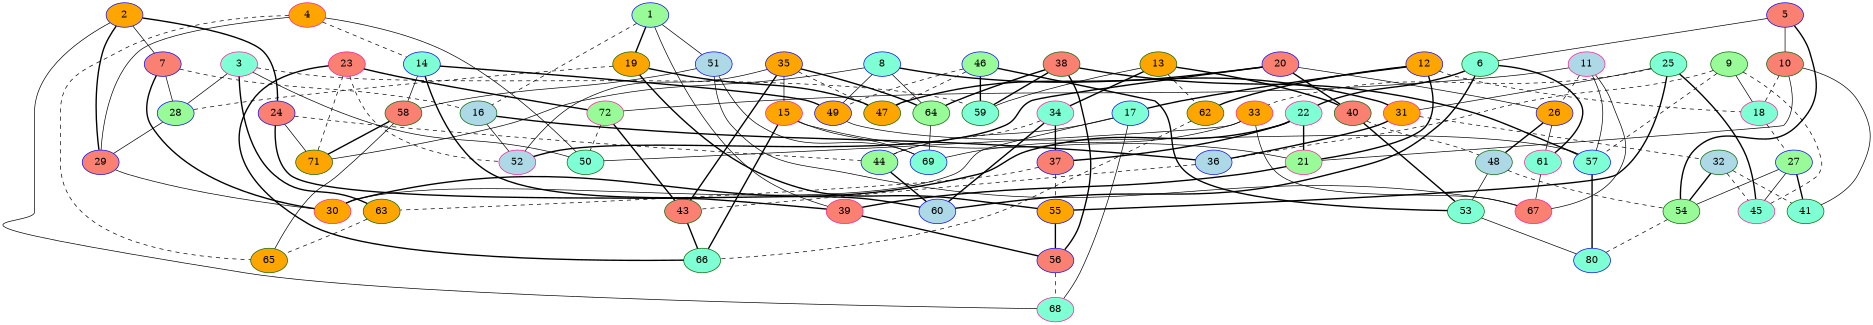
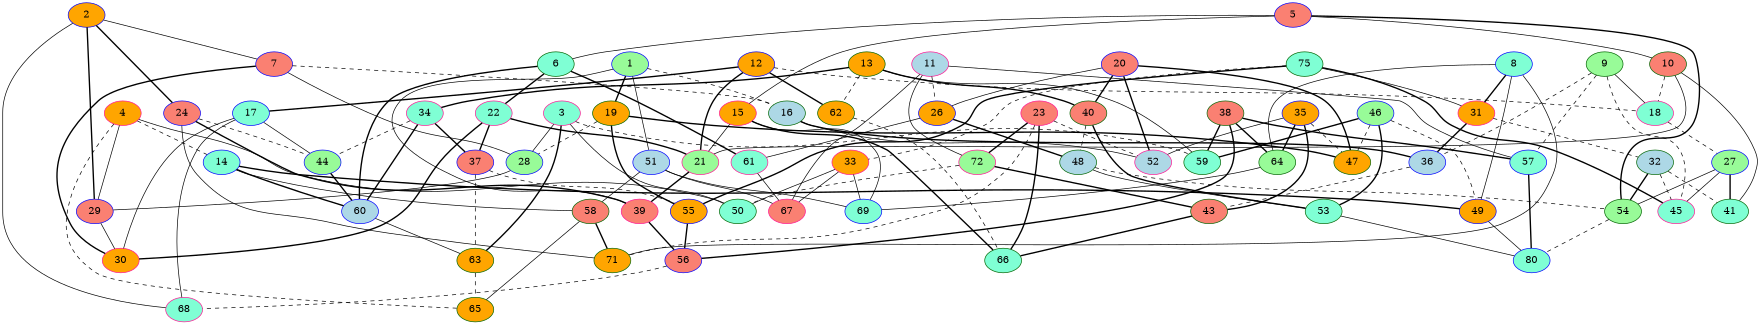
node "25": label "25" -> "75"
edge "35" -- "15": now "5" -- "15"
edge "49" -- "57": now "49" -- "80"
edge "60" -- "63": added
